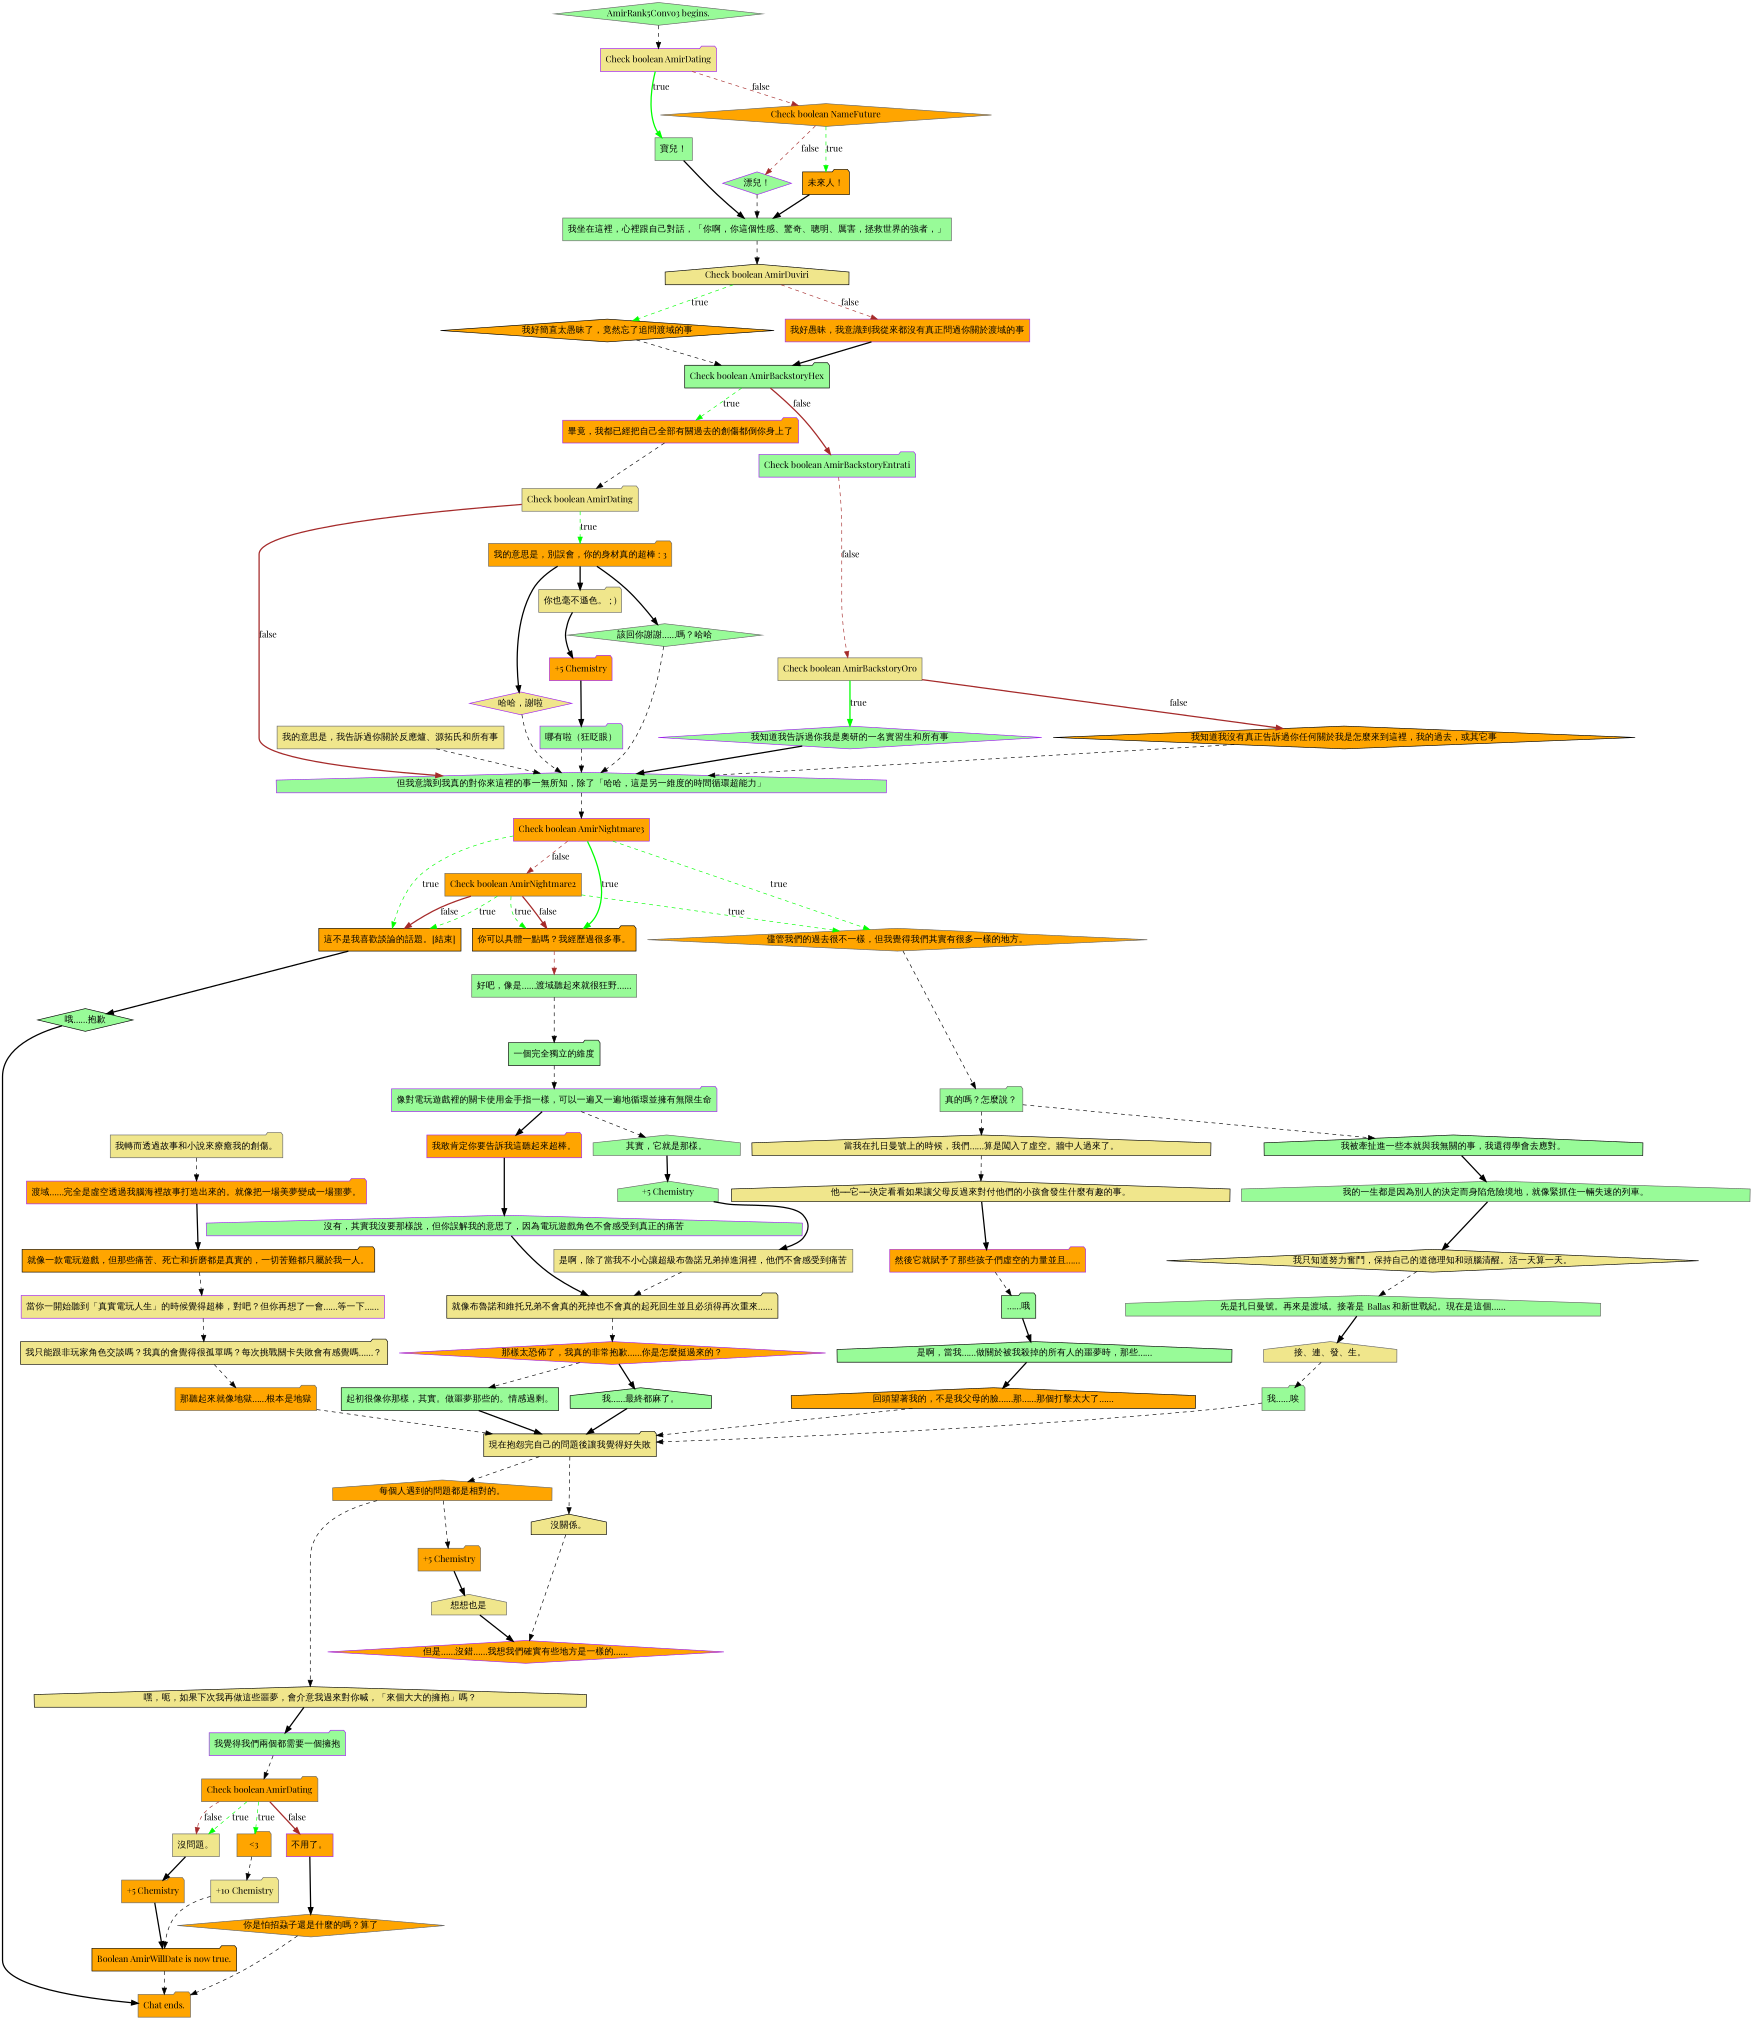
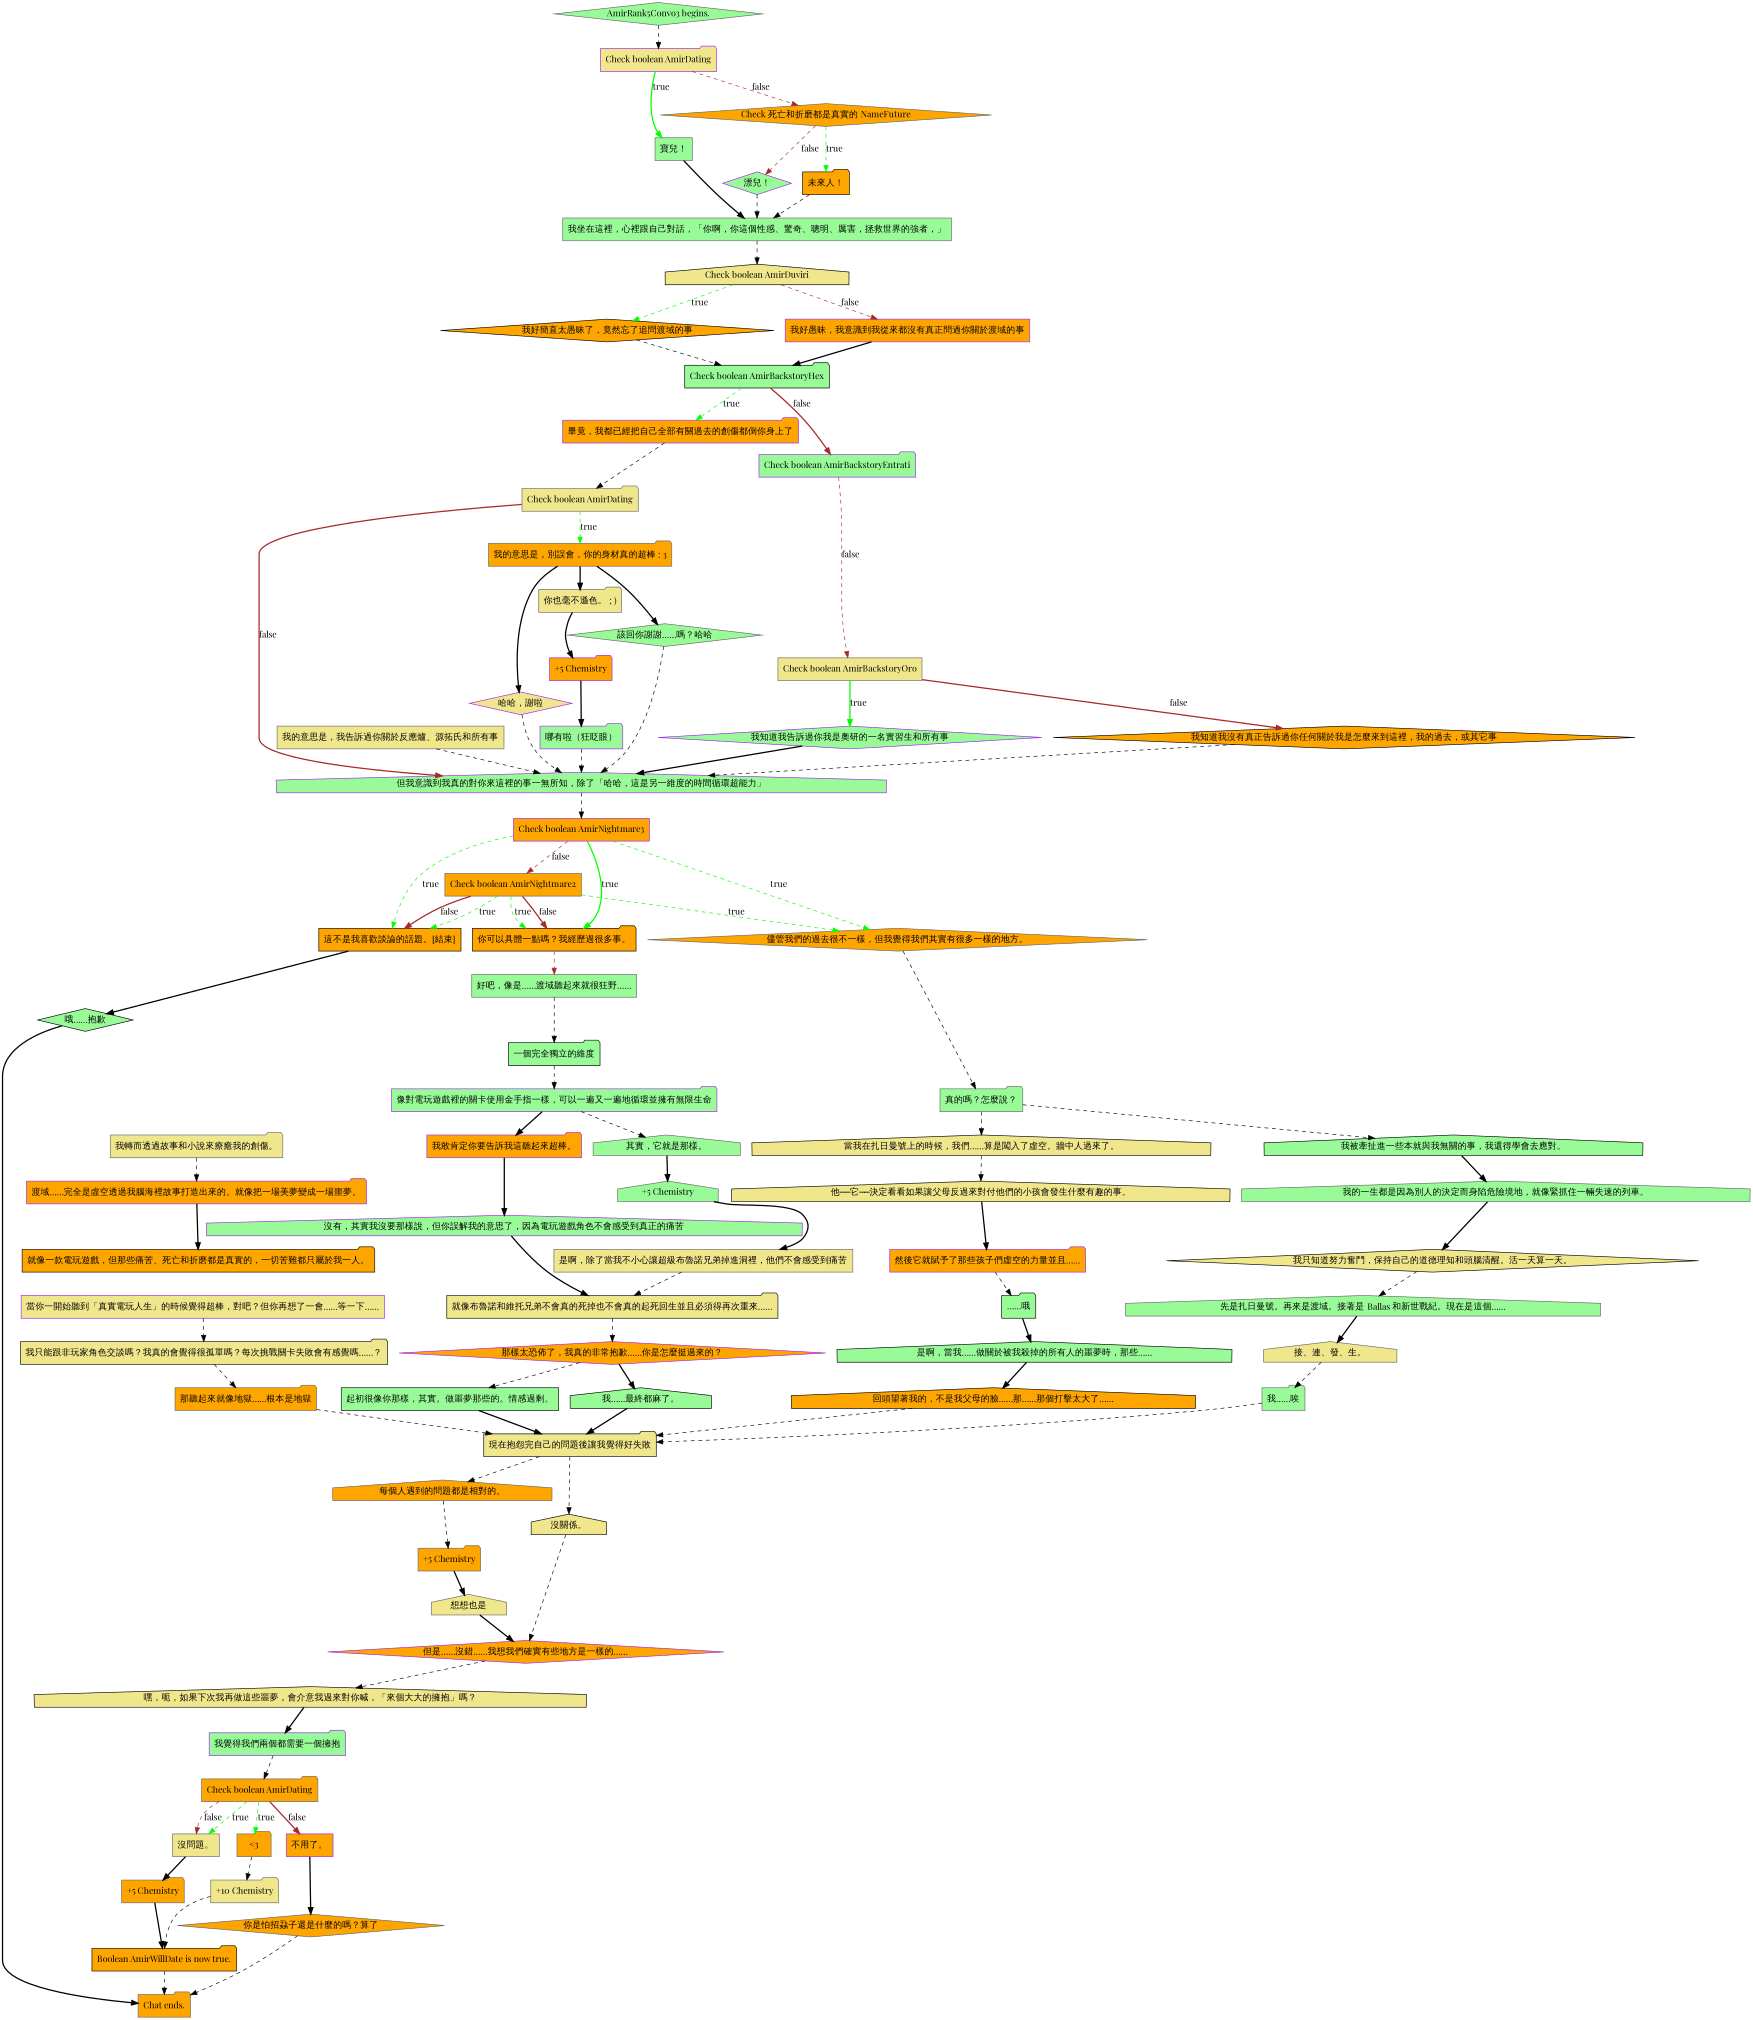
node "Check boolean NameFuture": label "Check boolean NameFuture" -> "Check 死亡和折磨都是真實的 NameFuture"
edge "未來人！" -> "我坐在這裡，心裡跟自己對話，「你啊，你這個性感、驚奇、聰明、厲害，拯救世界的強者，」": style bold -> dashed
edge "就像一款電玩遊戲，但那些痛苦、死亡和折磨都是真實的，一切苦難都只屬於我一人。" -> "當你一開始聽到「真實電玩人生」的時候覺得超棒，對吧？但你再想了一會……等一下……": removed
edge "每個人遇到的問題都是相對的。" -> "嘿，呃，如果下次我再做這些噩夢，會介意我過來對你喊，「來個大大的擁抱」嗎？": now "但是……沒錯……我想我們確實有些地方是一樣的……" -> "嘿，呃，如果下次我再做這些噩夢，會介意我過來對你喊，「來個大大的擁抱」嗎？"
